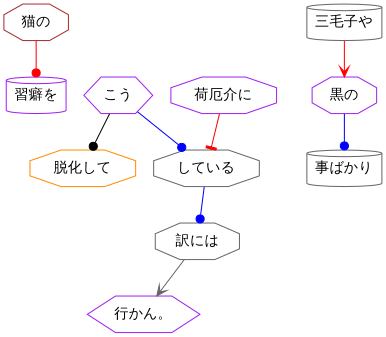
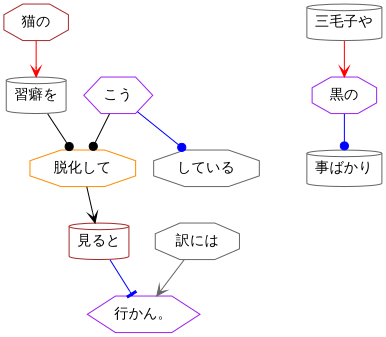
edge "猫の" -> "習癖を": arrowhead dot -> vee
node "習癖を": color purple -> gray40
node "荷厄介に": removed
edge "習癖を" -> "脱化して": added
edge "している" -> "訳には": removed
node "見ると": added
